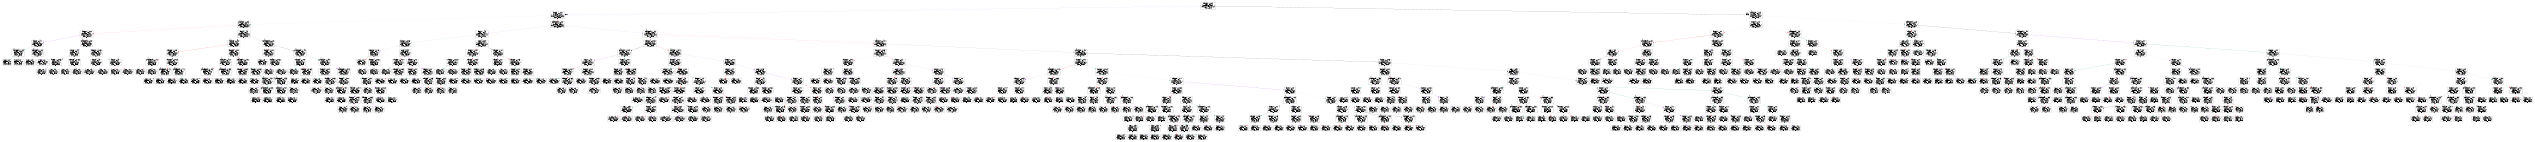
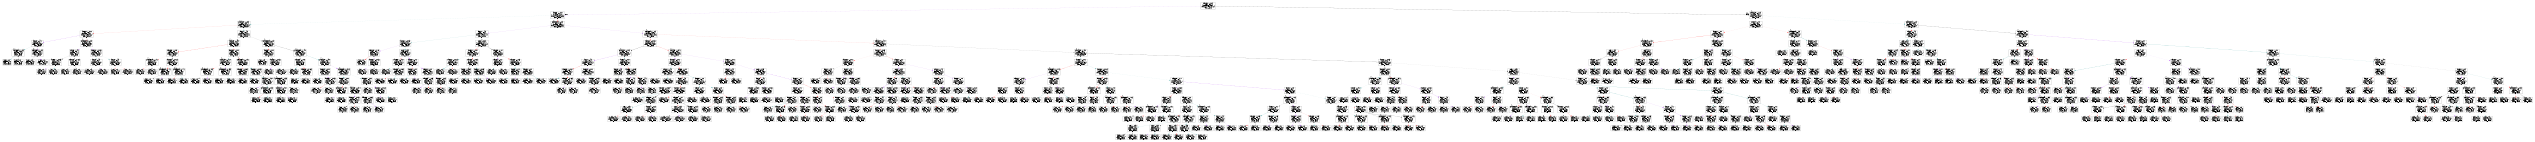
node "gini = 0.5 samples = 112 value = [56, 56] class = False": added
